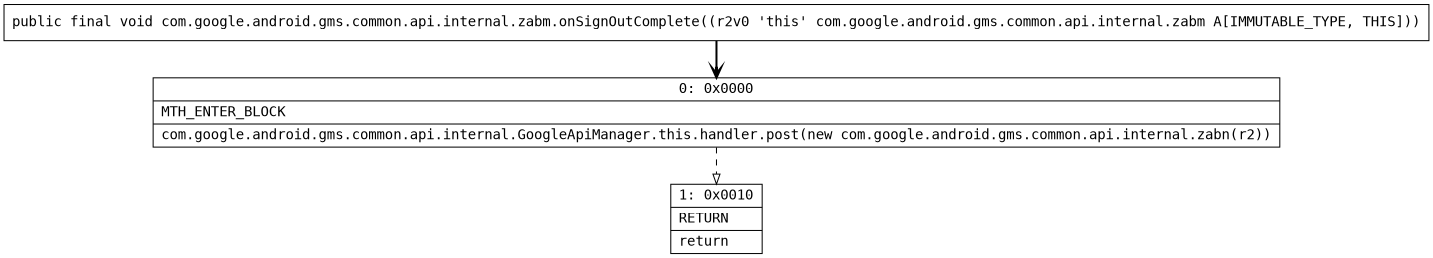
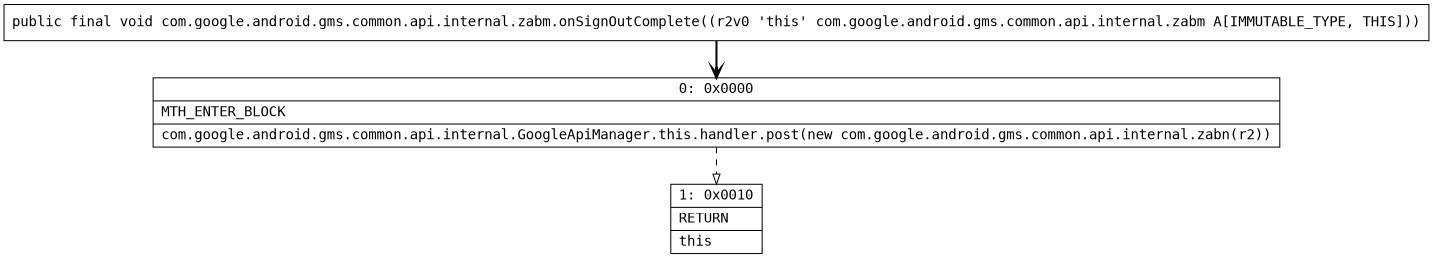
node "1: 0x0010": text "return" -> "this"
